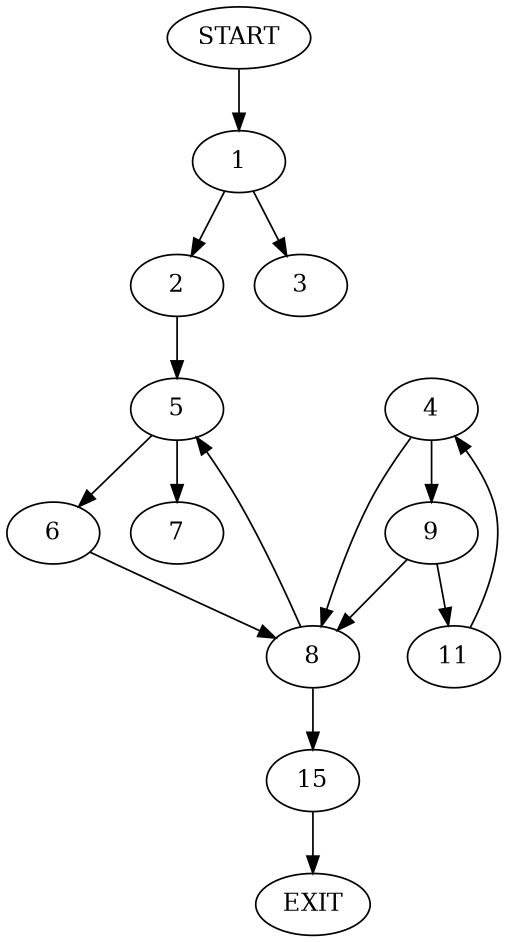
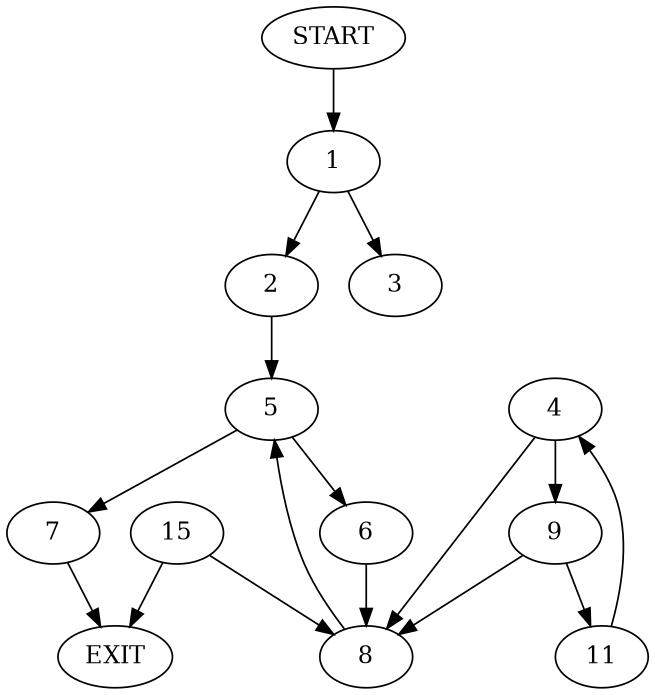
edge "7" -> "EXIT": added
edge "8" -> "15": reversed
